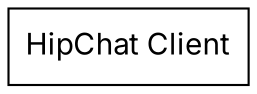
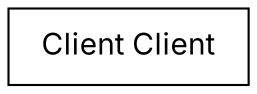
node "HipChat Client": label "HipChat Client" -> "Client Client"
